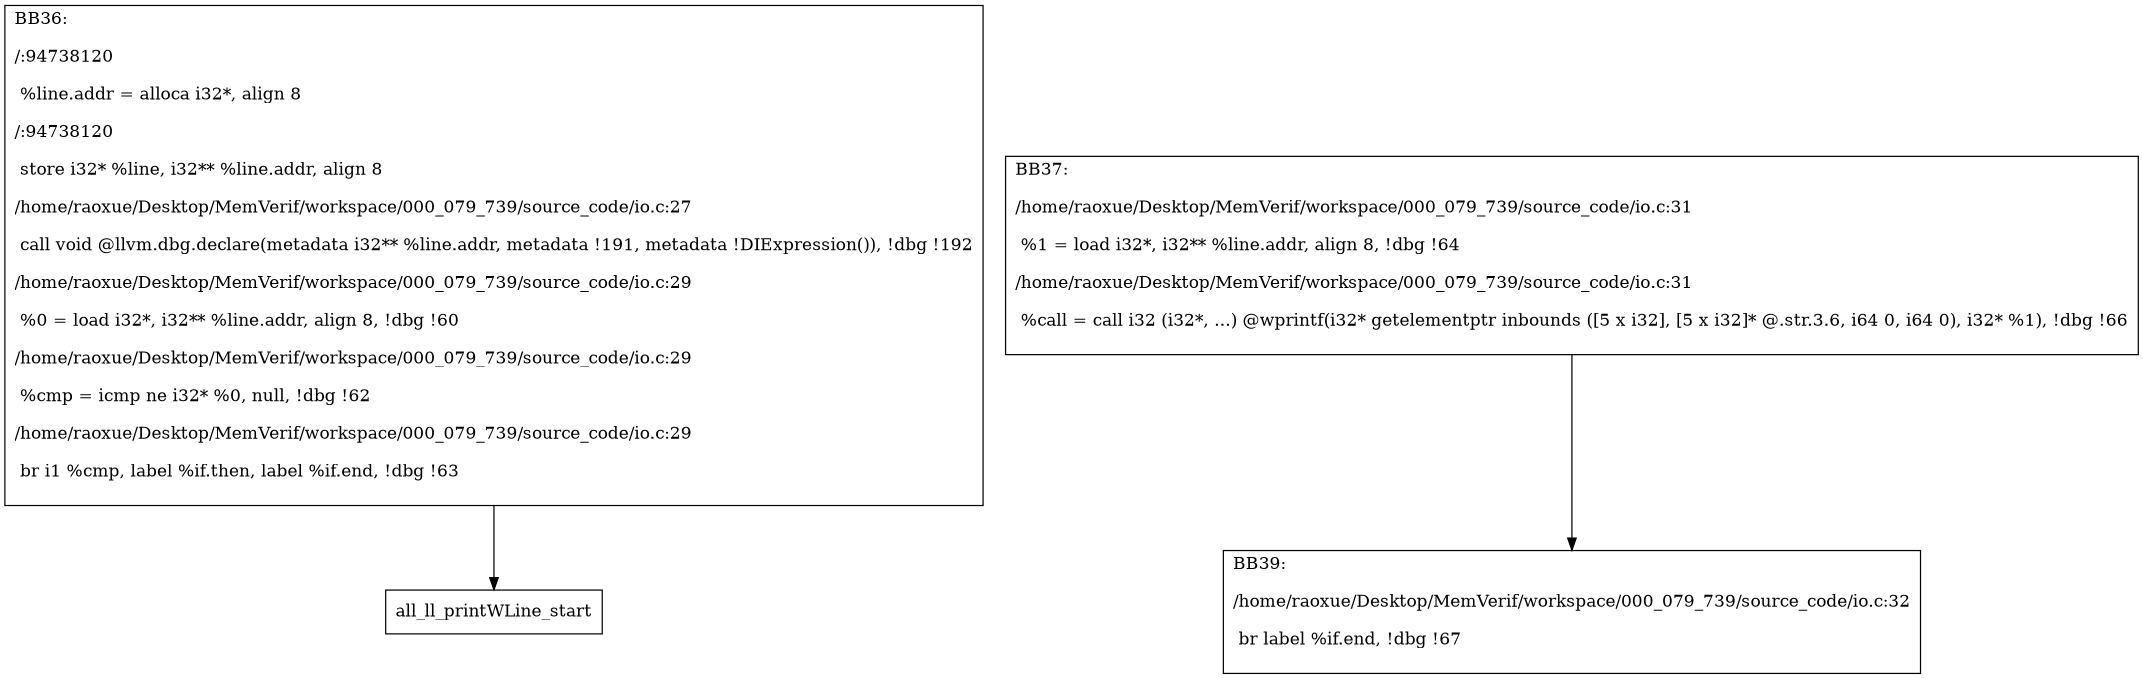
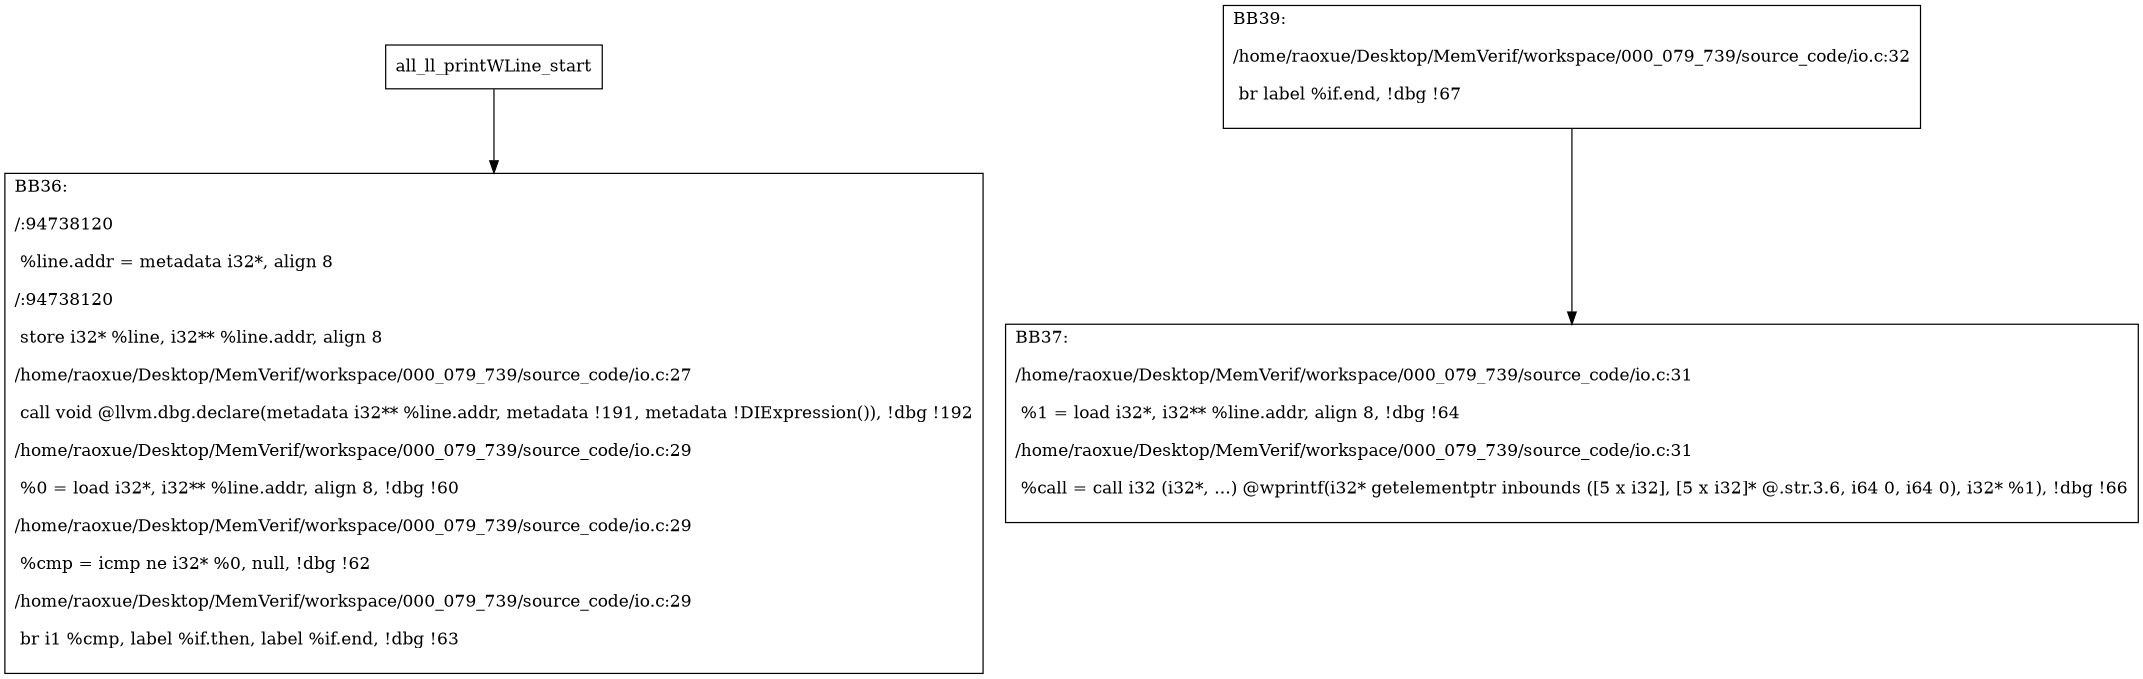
node "BB36:": text "%line.addr = alloca i32*, align 8" -> "%line.addr = metadata i32*, align 8"
edge "BB37:" -> "BB39:": reversed
edge "BB36:" -> "all_ll_printWLine_start": reversed
